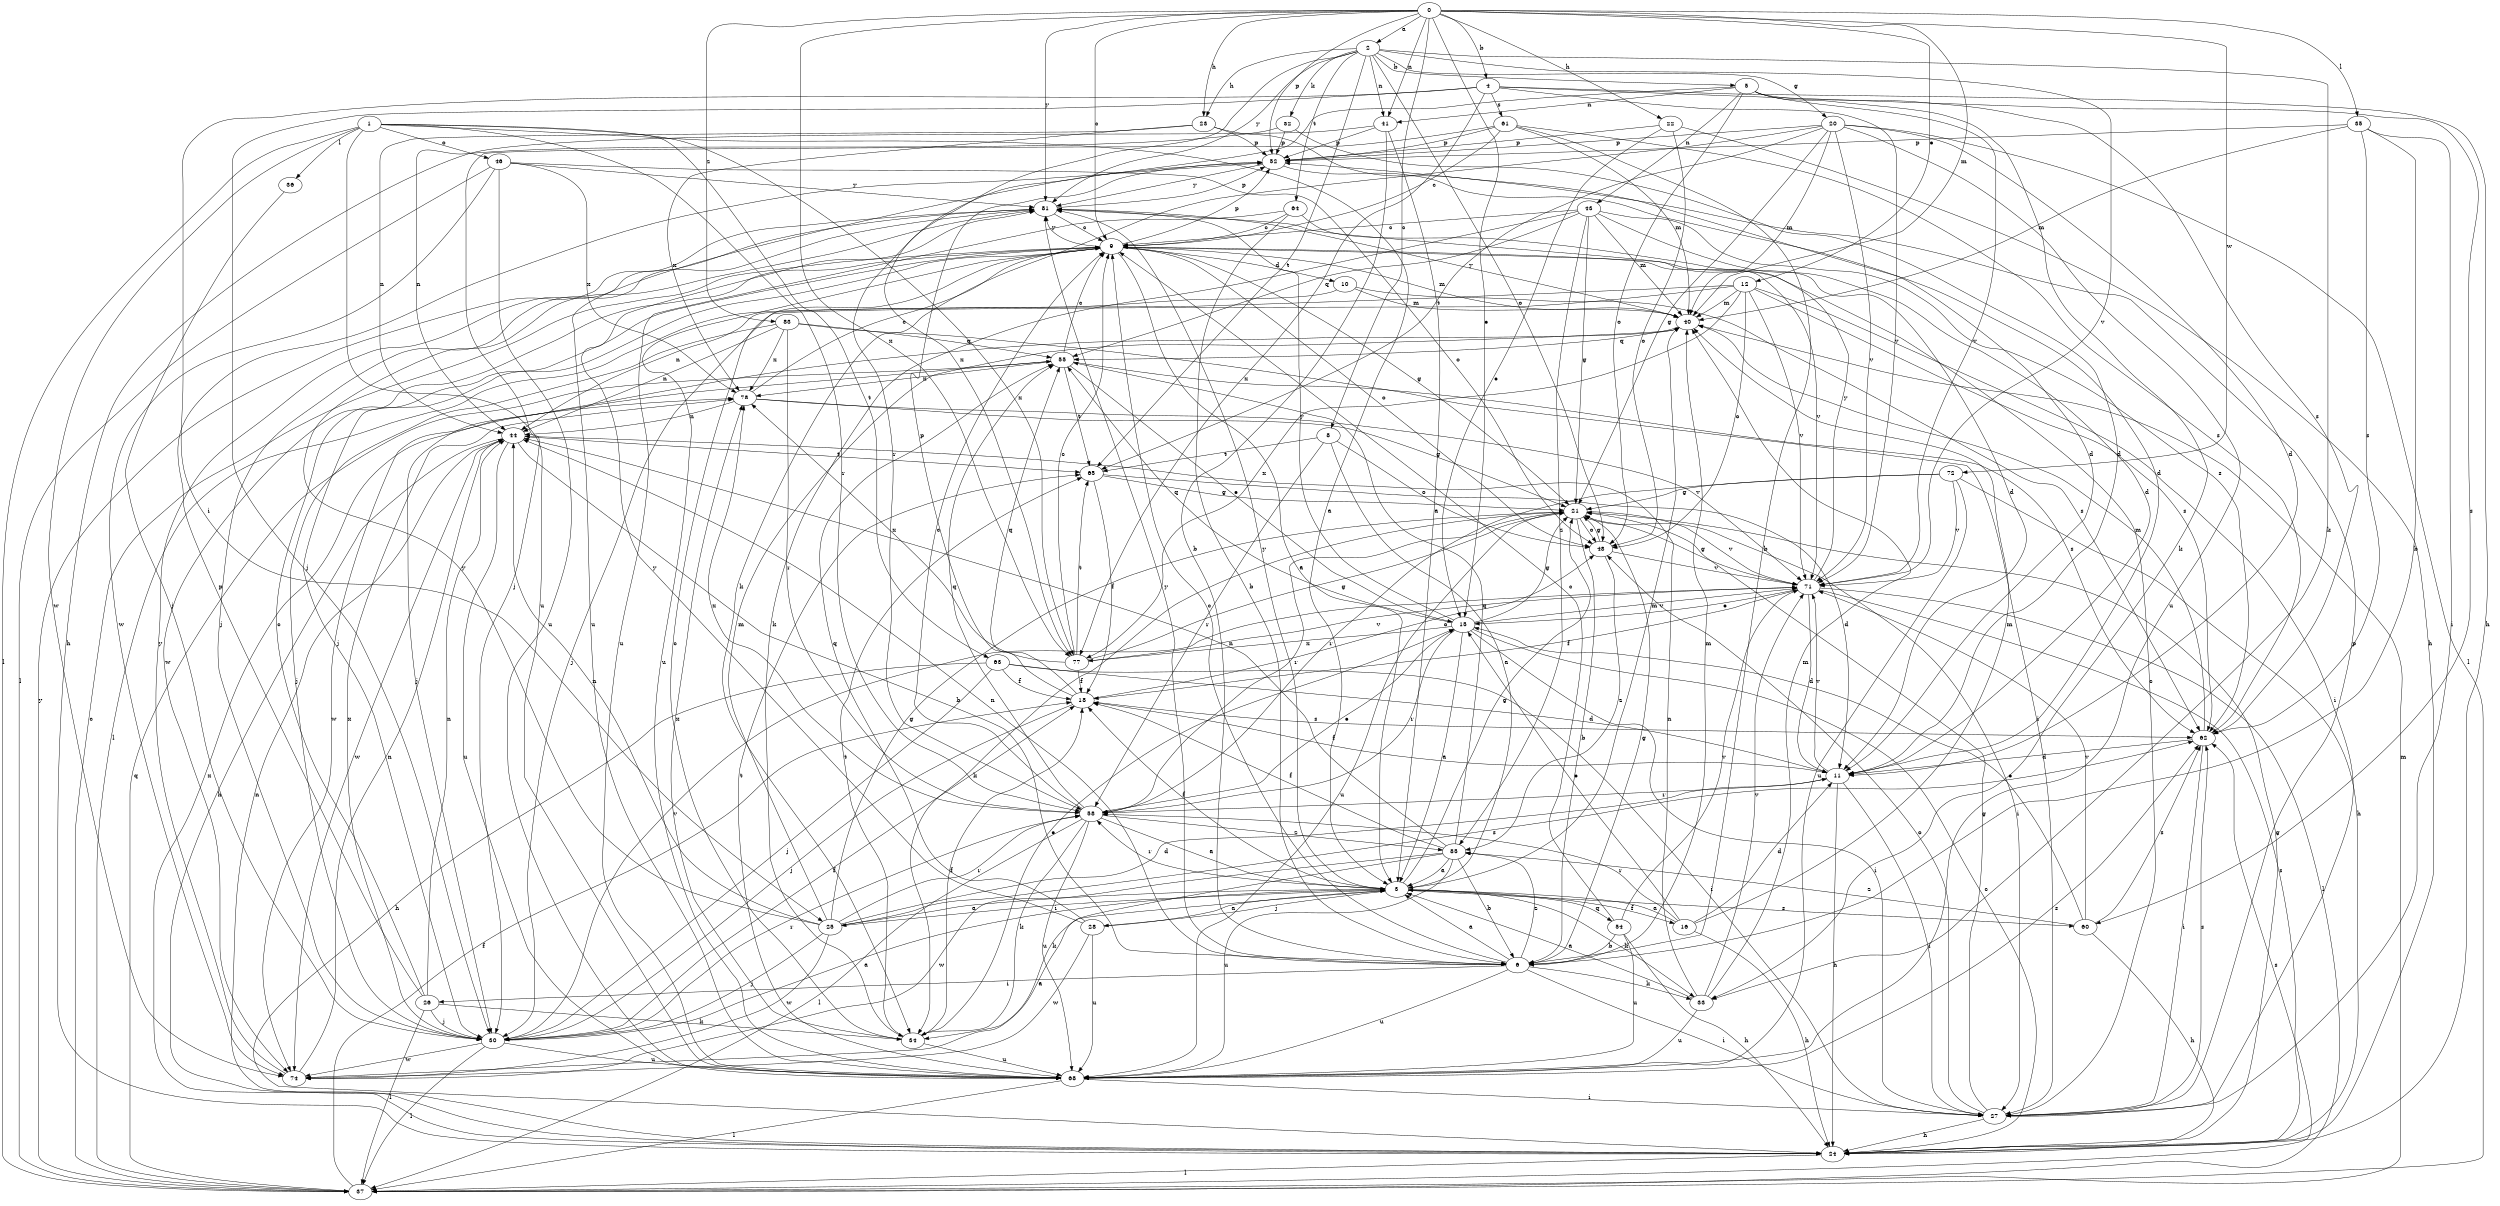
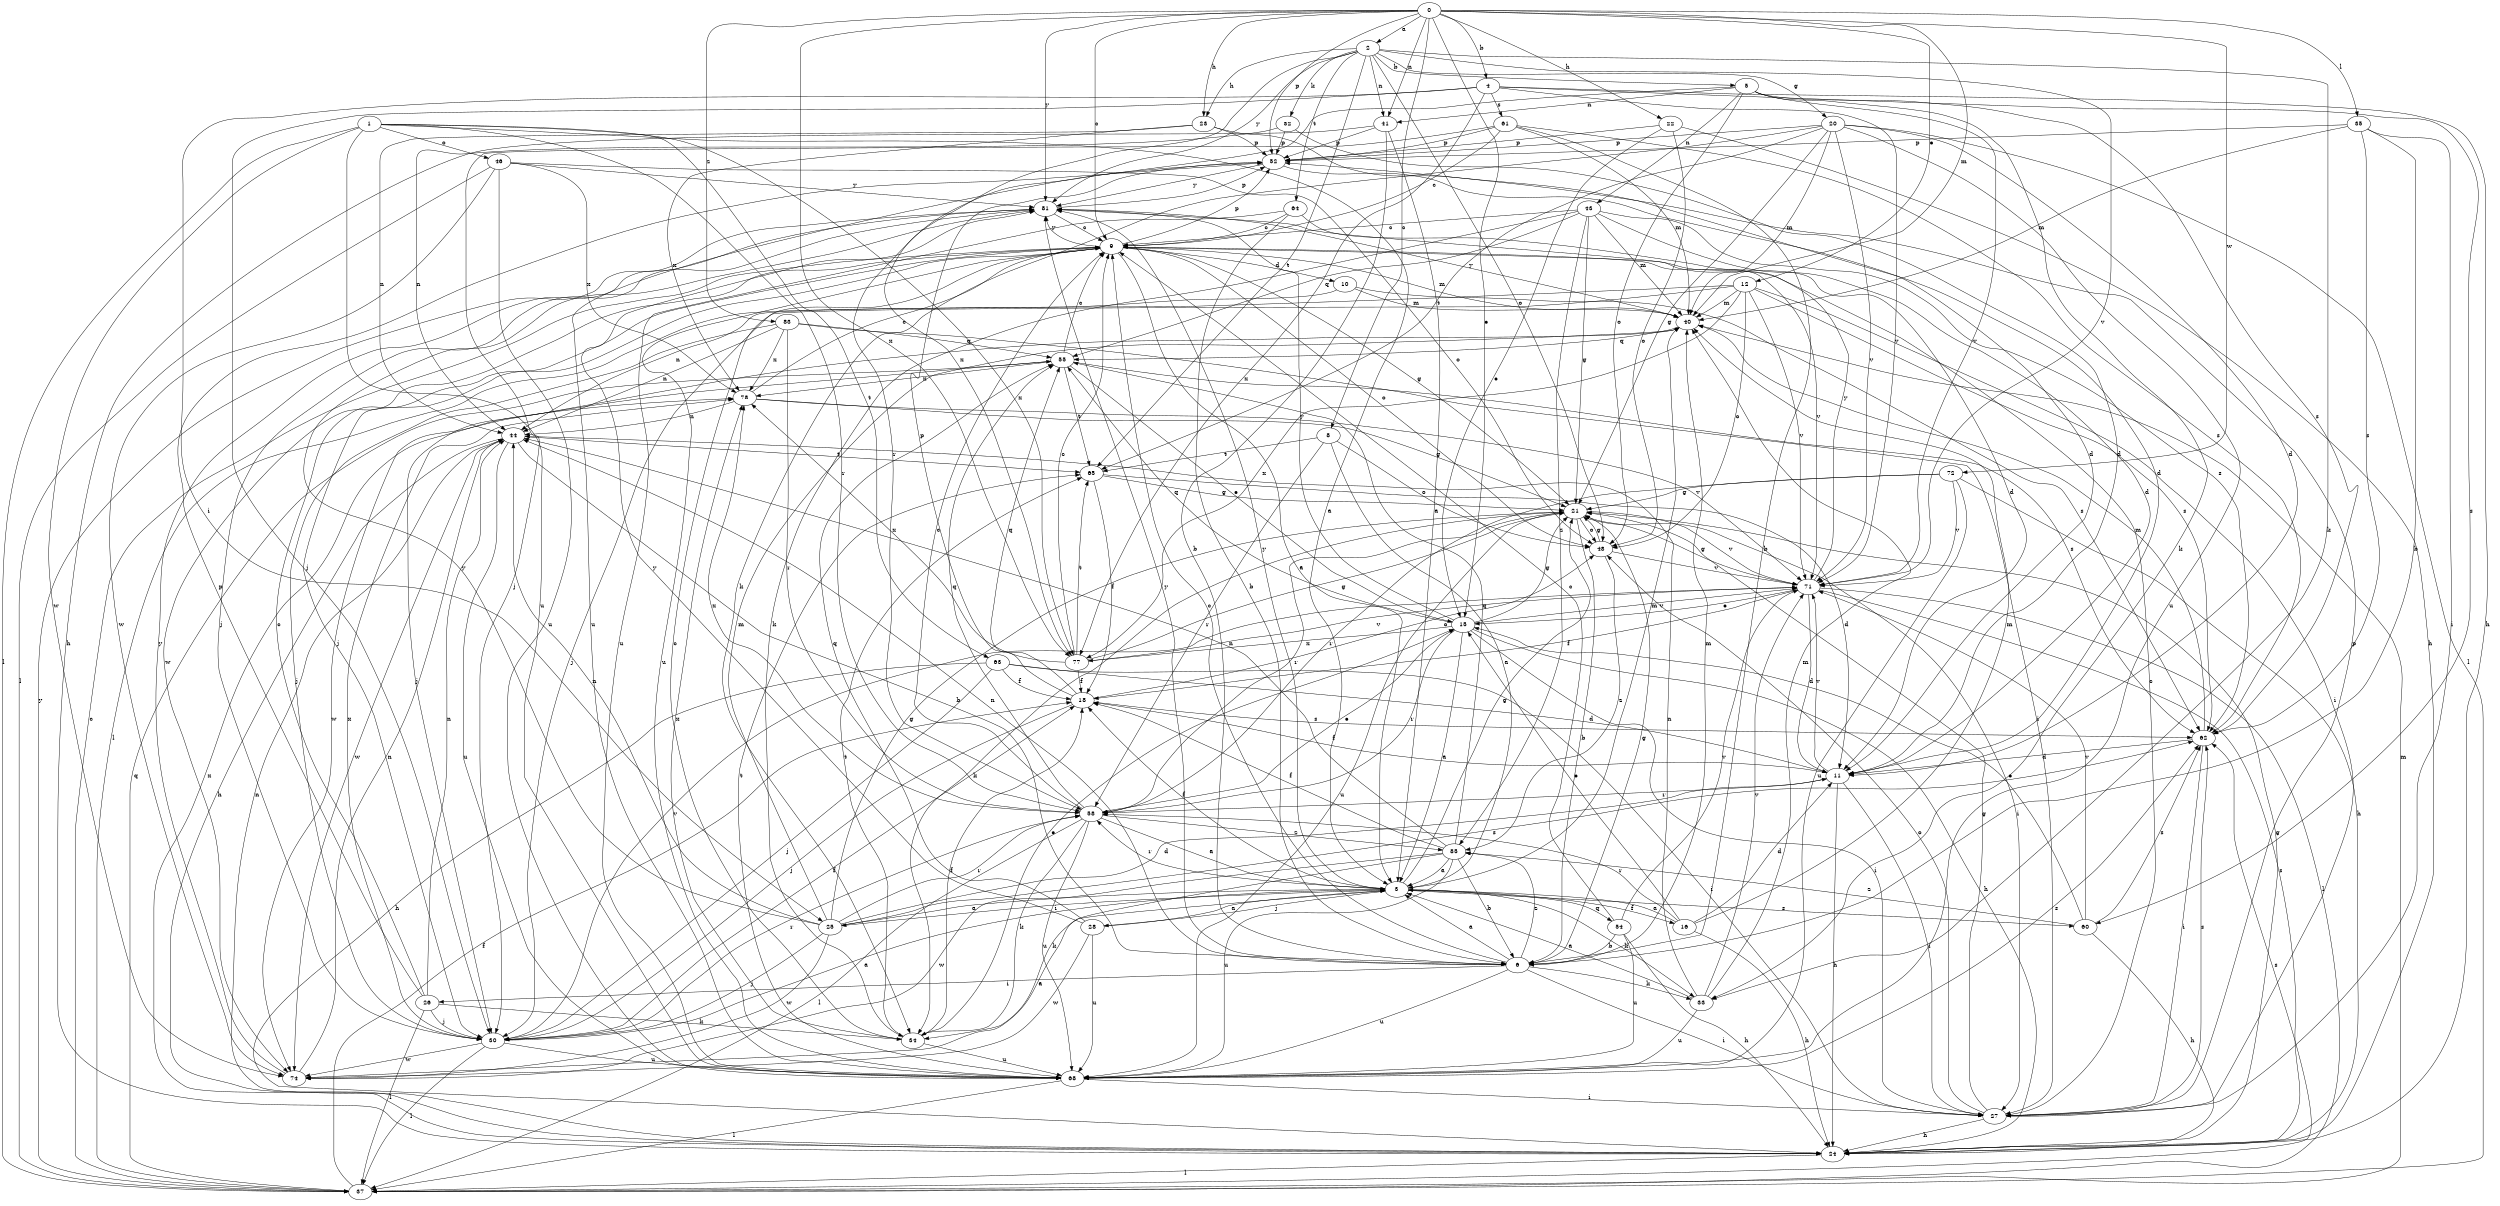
node "36": removed
edge "15" -> "24": label "c" -> "h"
